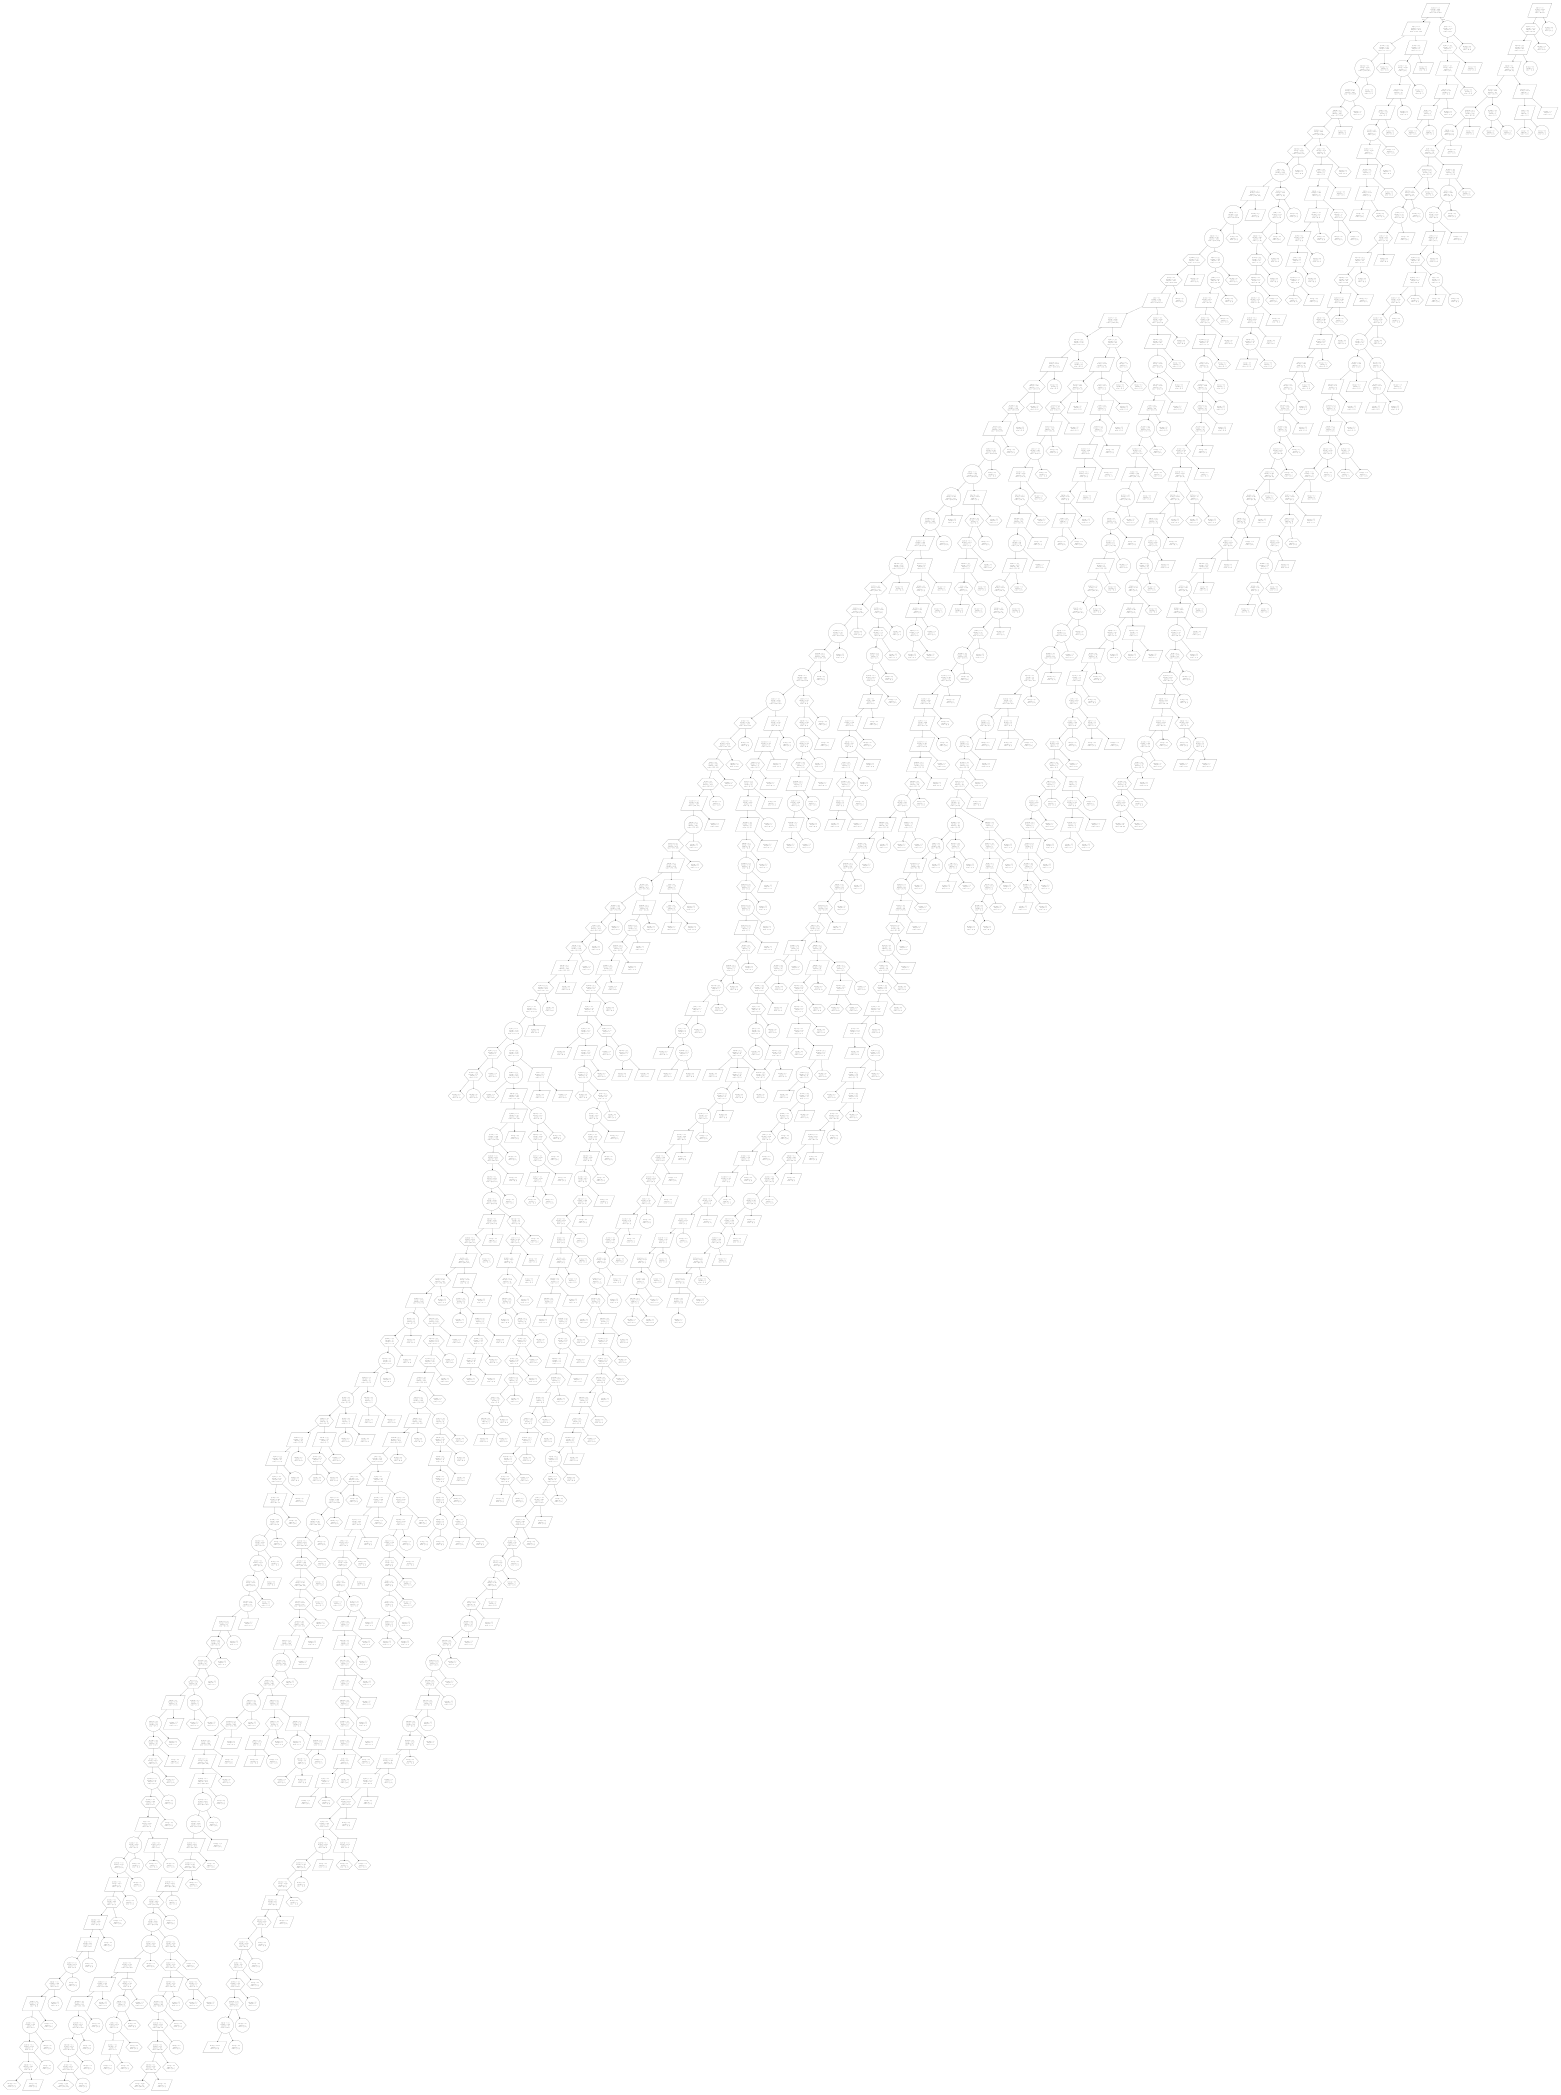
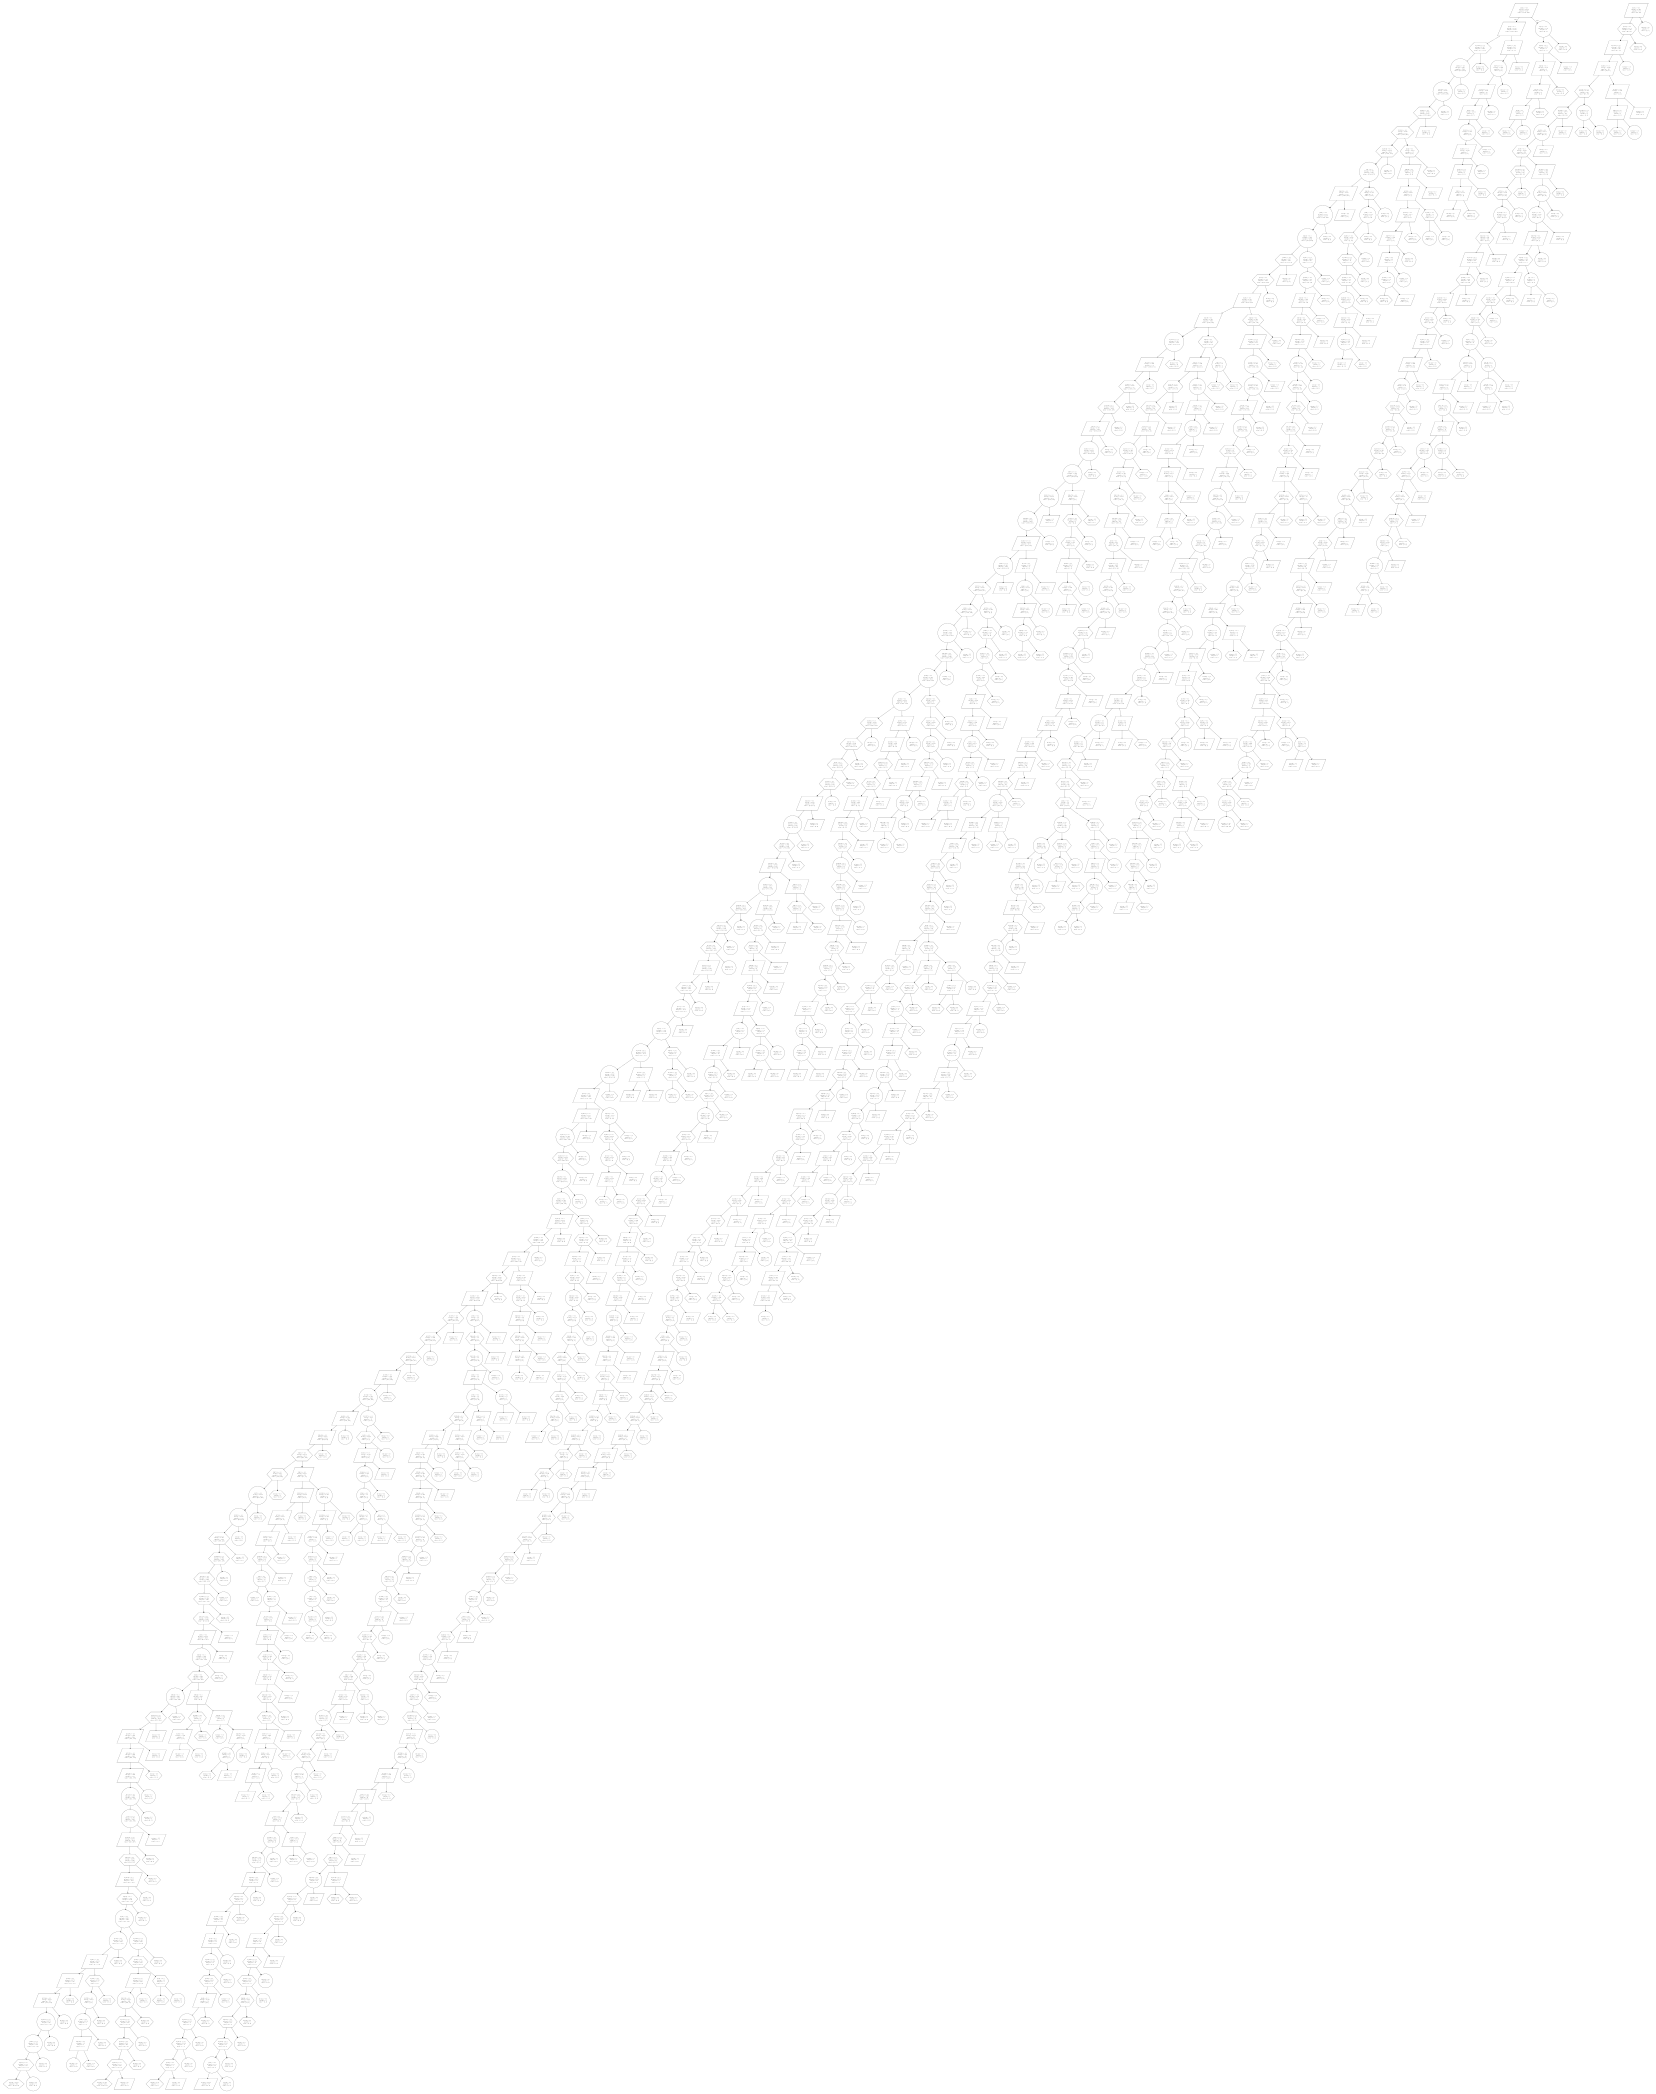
edge "X[698] <= 0.5 entropy = 0.312 samples = 89 value = [84, 5]" -> "X[2494] <= 0.5 entropy = 0.305 samples = 92 value = [87, 5]": reversed
